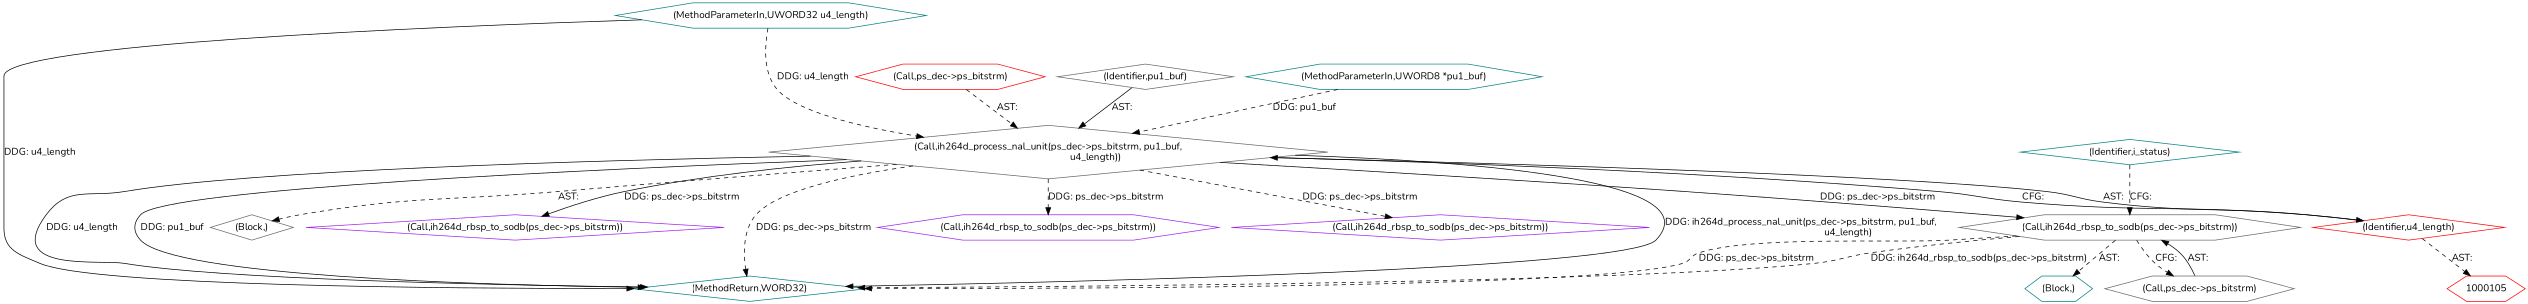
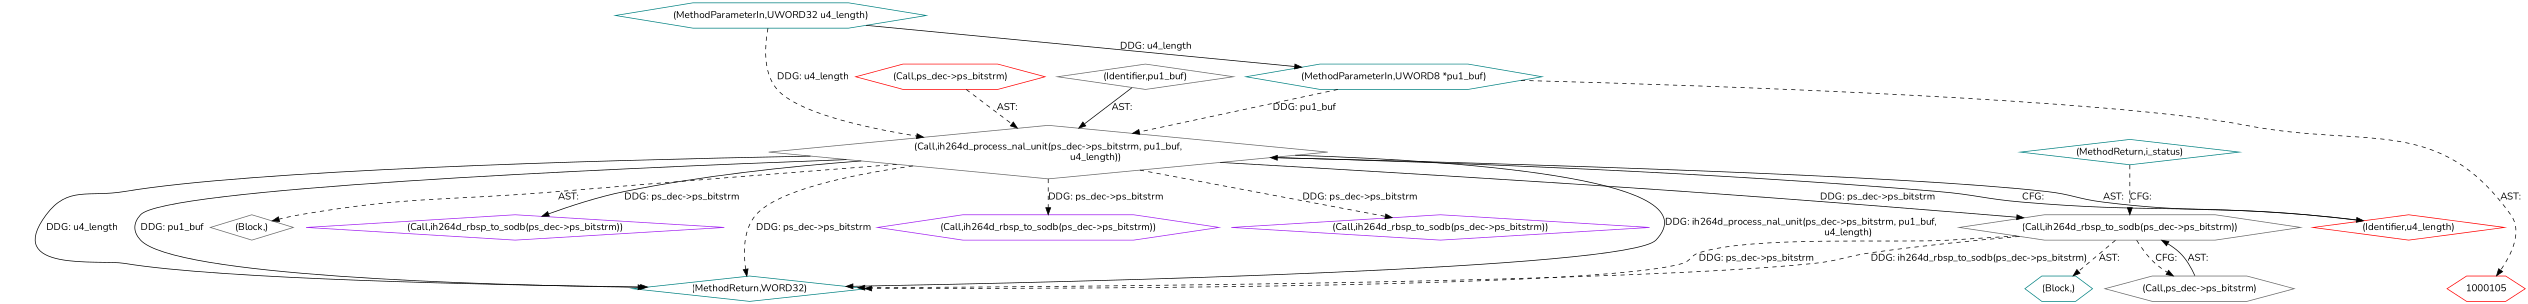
edge "(MethodParameterIn,UWORD32 u4_length)" -> "(MethodReturn,WORD32)": now "(MethodParameterIn,UWORD32 u4_length)" -> "(MethodParameterIn,UWORD8 *pu1_buf)"
node "(Identifier,i_status)": label "(Identifier,i_status)" -> "(MethodReturn,i_status)"
edge "(Identifier,u4_length)" -> "1000105": now "(MethodParameterIn,UWORD8 *pu1_buf)" -> "1000105"
